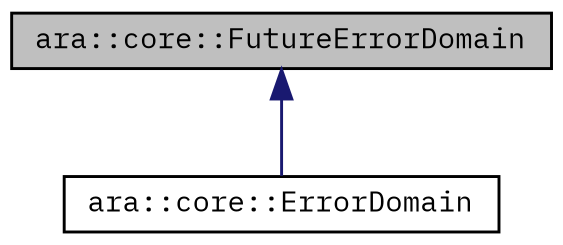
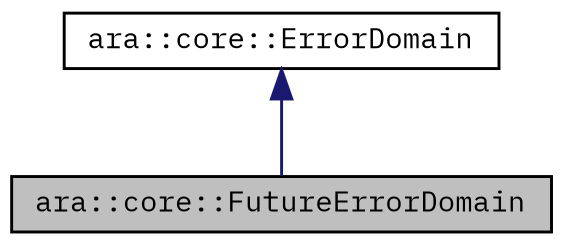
edge "ara::core::ErrorDomain" -> "ara::core::FutureErrorDomain": reversed
